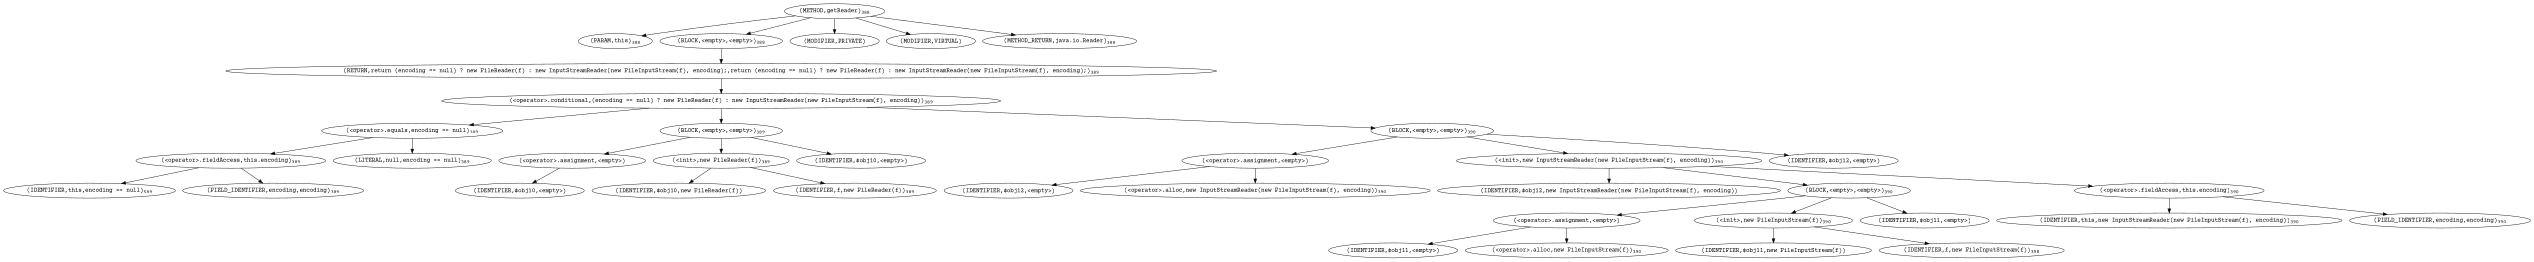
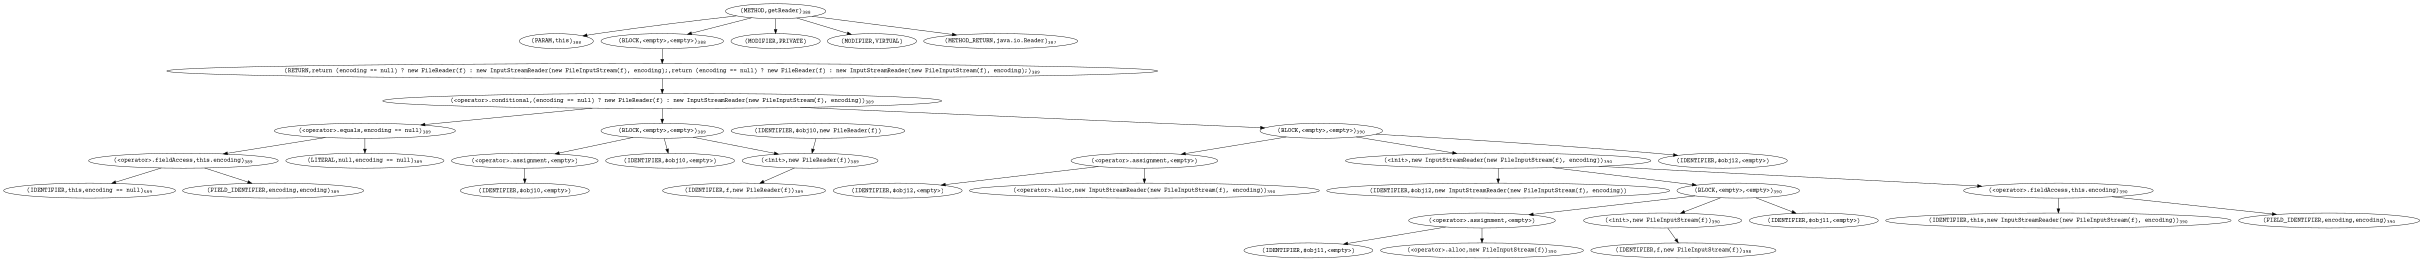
node "(METHOD_RETURN,java.io.Reader)": text "388" -> "387"
edge "(<init>,new FileReader(f))" -> "(IDENTIFIER,$obj10,new FileReader(f))": reversed
node "(IDENTIFIER,$obj11,new FileInputStream(f))": removed
